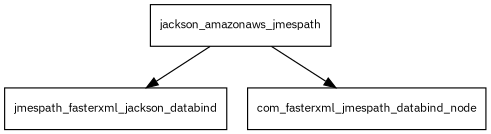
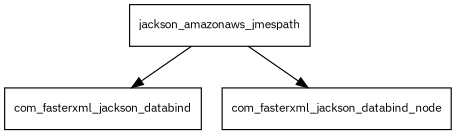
node "jmespath_fasterxml_jackson_databind": label "jmespath_fasterxml_jackson_databind" -> "com_fasterxml_jackson_databind"
node "com_fasterxml_jmespath_databind_node": label "com_fasterxml_jmespath_databind_node" -> "com_fasterxml_jackson_databind_node"
